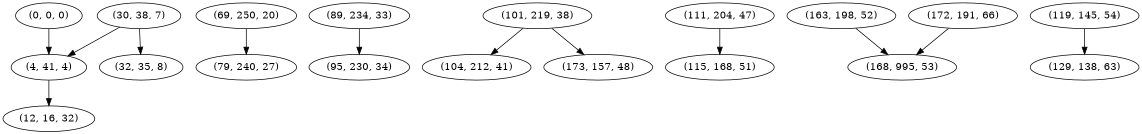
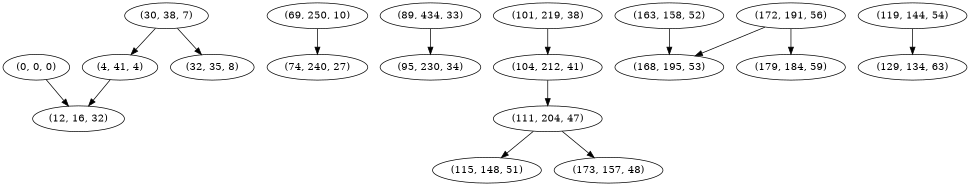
node "(69, 250, 20)": label "(69, 250, 20)" -> "(69, 250, 10)"
node "(89, 234, 33)": label "(89, 234, 33)" -> "(89, 434, 33)"
node "(163, 198, 52)": label "(163, 198, 52)" -> "(163, 158, 52)"
node "(172, 191, 66)": label "(172, 191, 66)" -> "(172, 191, 56)"
node "(119, 145, 54)": label "(119, 145, 54)" -> "(119, 144, 54)"
edge "(0, 0, 0)" -> "(4, 41, 4)": now "(0, 0, 0)" -> "(12, 16, 32)"
edge "(101, 219, 38)" -> "(173, 157, 48)": now "(111, 204, 47)" -> "(173, 157, 48)"
node "(79, 240, 27)": label "(79, 240, 27)" -> "(74, 240, 27)"
node "(115, 168, 51)": label "(115, 168, 51)" -> "(115, 148, 51)"
node "(179, 184, 59)": added
node "(168, 995, 53)": label "(168, 995, 53)" -> "(168, 195, 53)"
node "(129, 138, 63)": label "(129, 138, 63)" -> "(129, 134, 63)"
edge "(104, 212, 41)" -> "(111, 204, 47)": added
